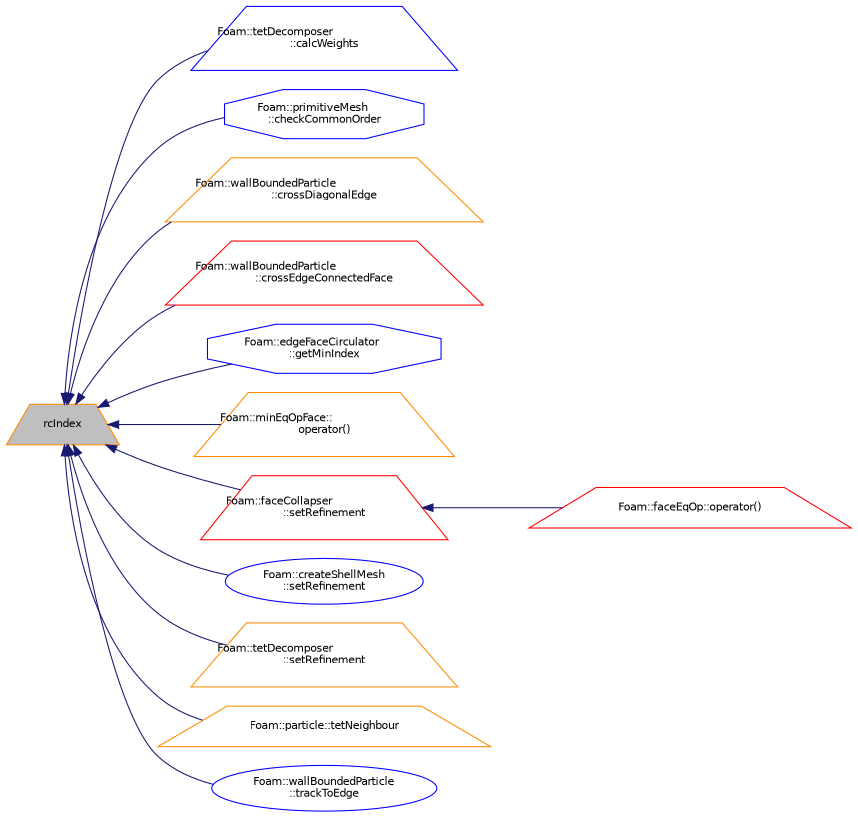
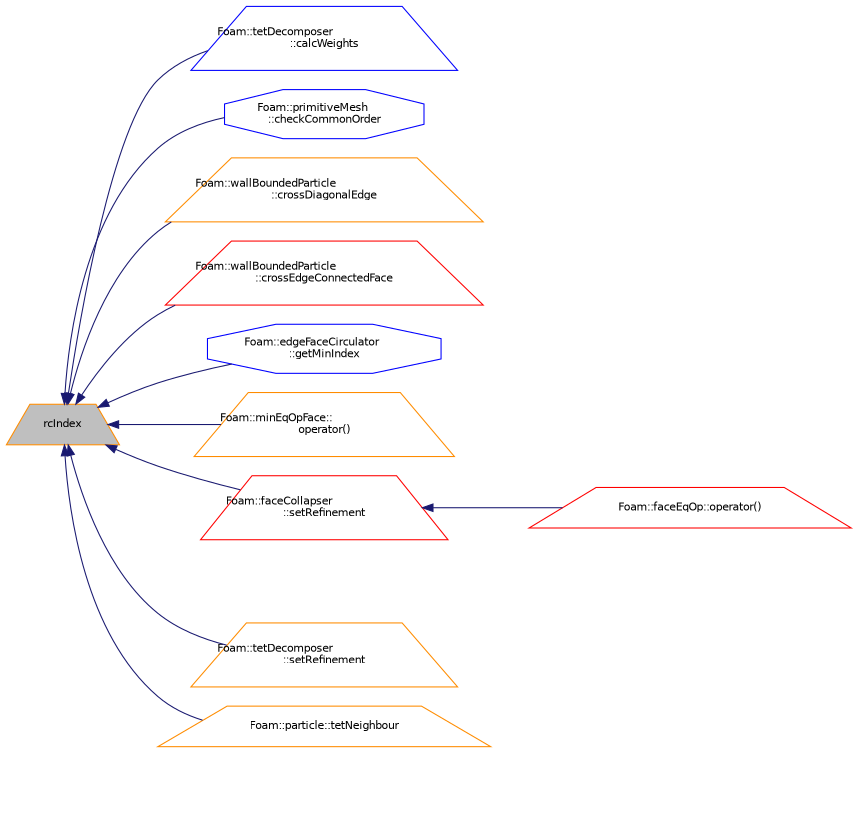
node "Foam::createShellMesh ::setRefinement": removed
node "Foam::wallBoundedParticle ::trackToEdge": removed
